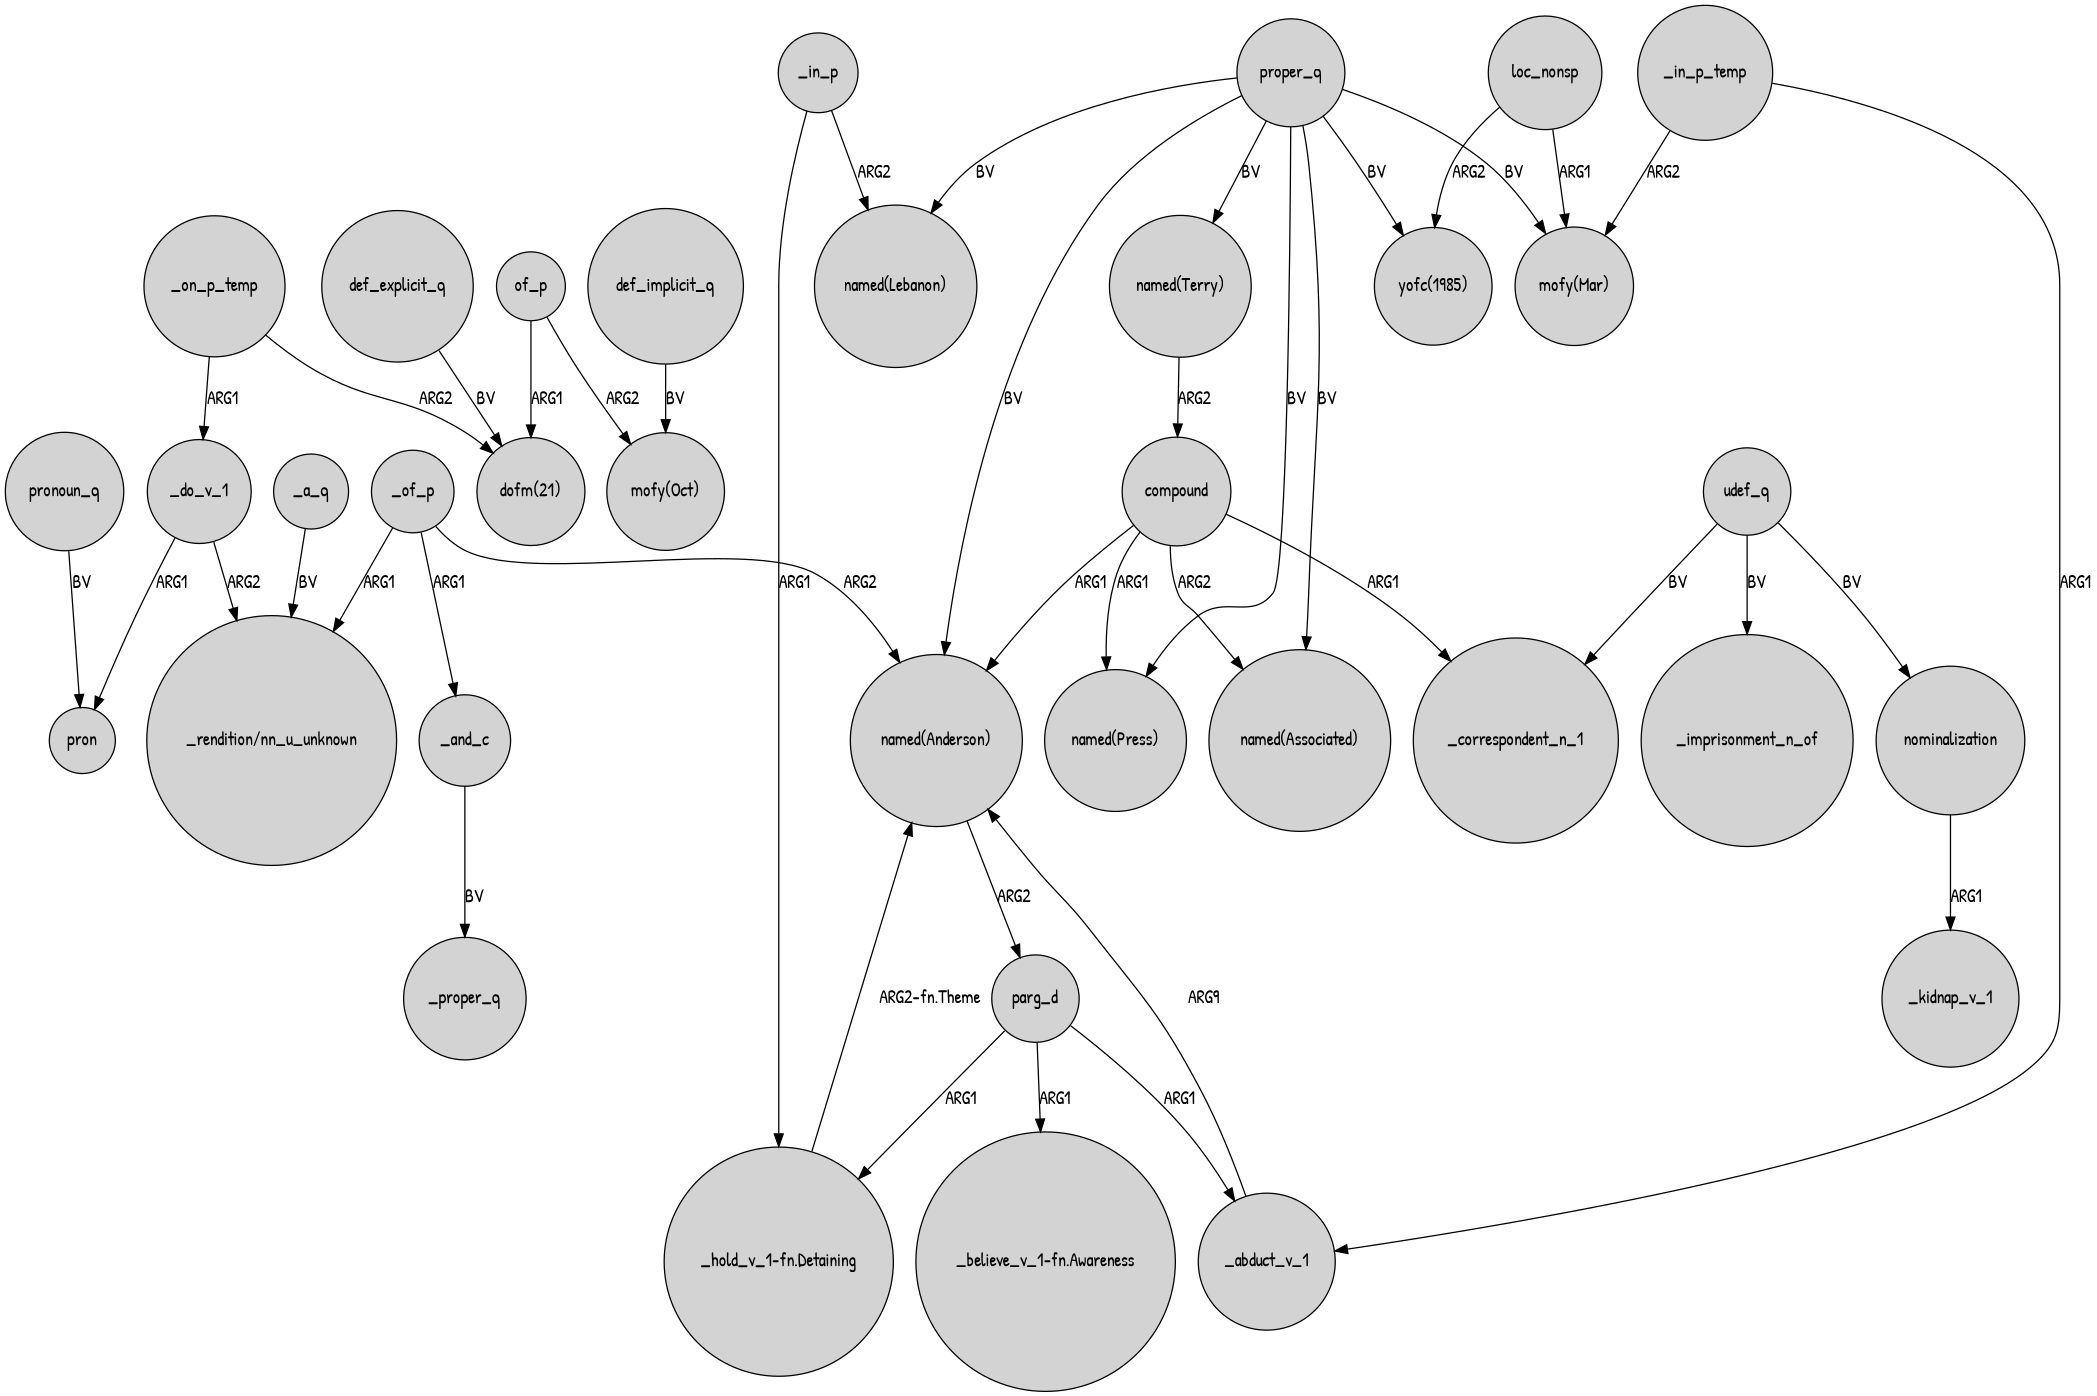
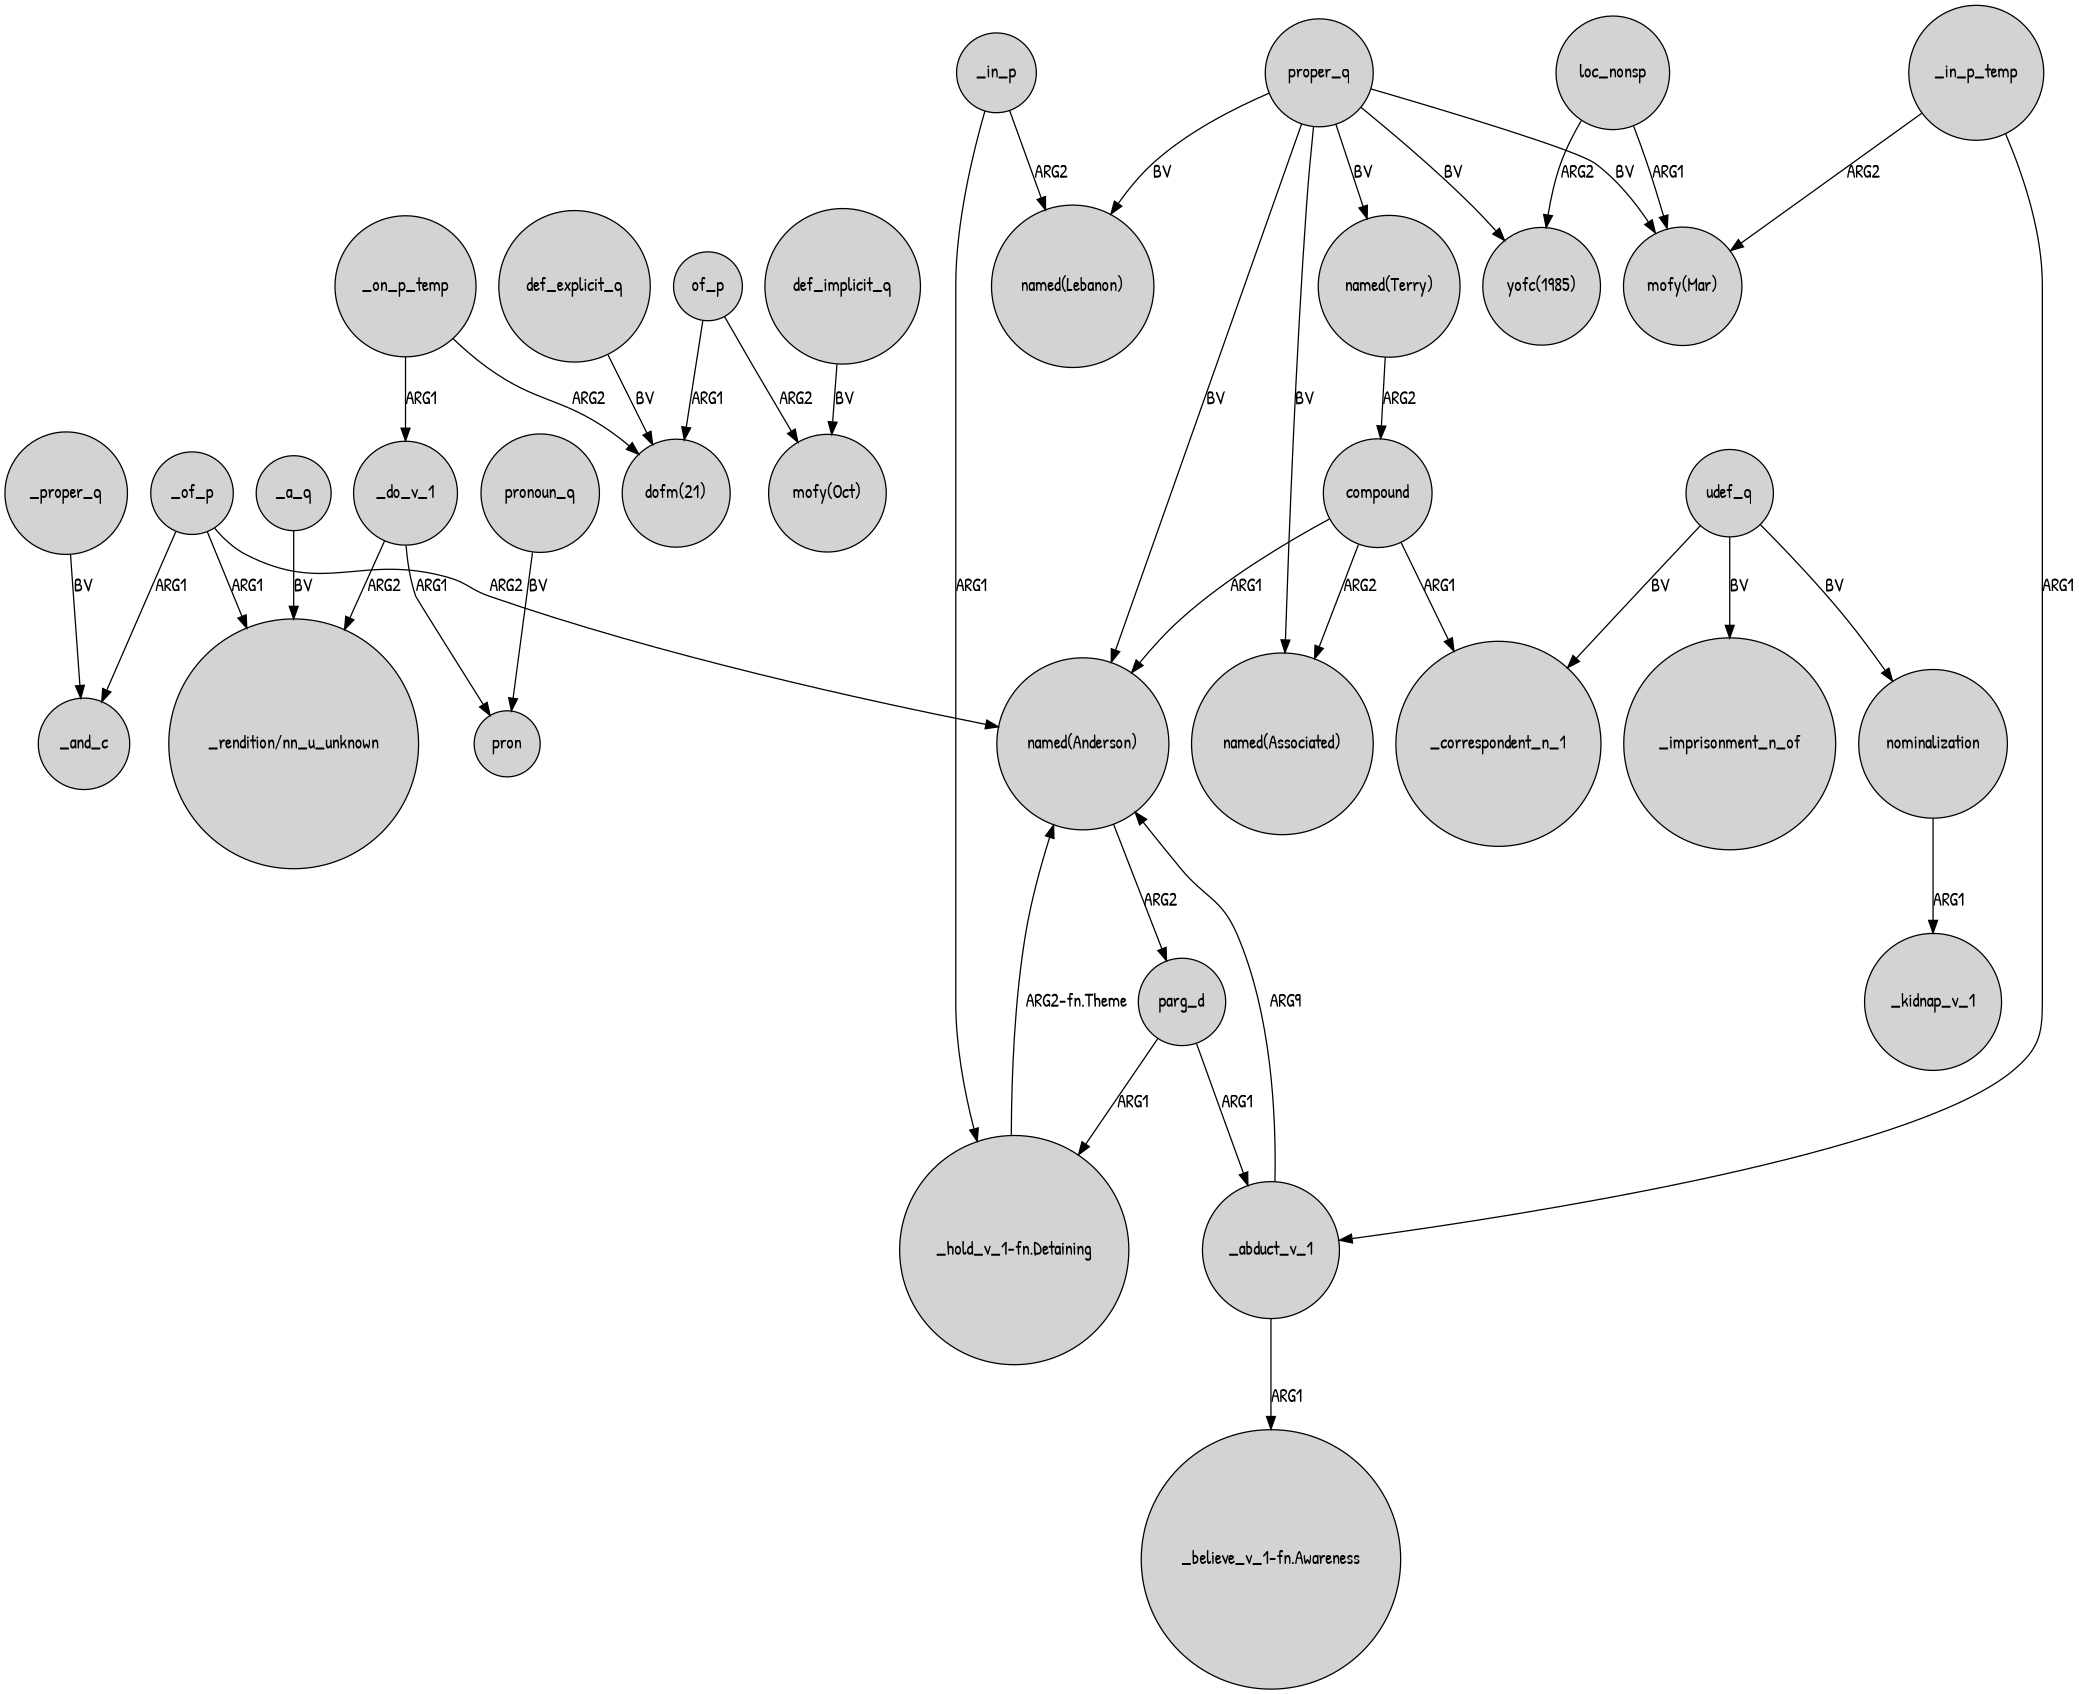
node "named(Press)": removed
edge "_and_c" -> "_proper_q": reversed
edge "parg_d" -> "_believe_v_1-fn.Awareness": now "_abduct_v_1" -> "_believe_v_1-fn.Awareness"
